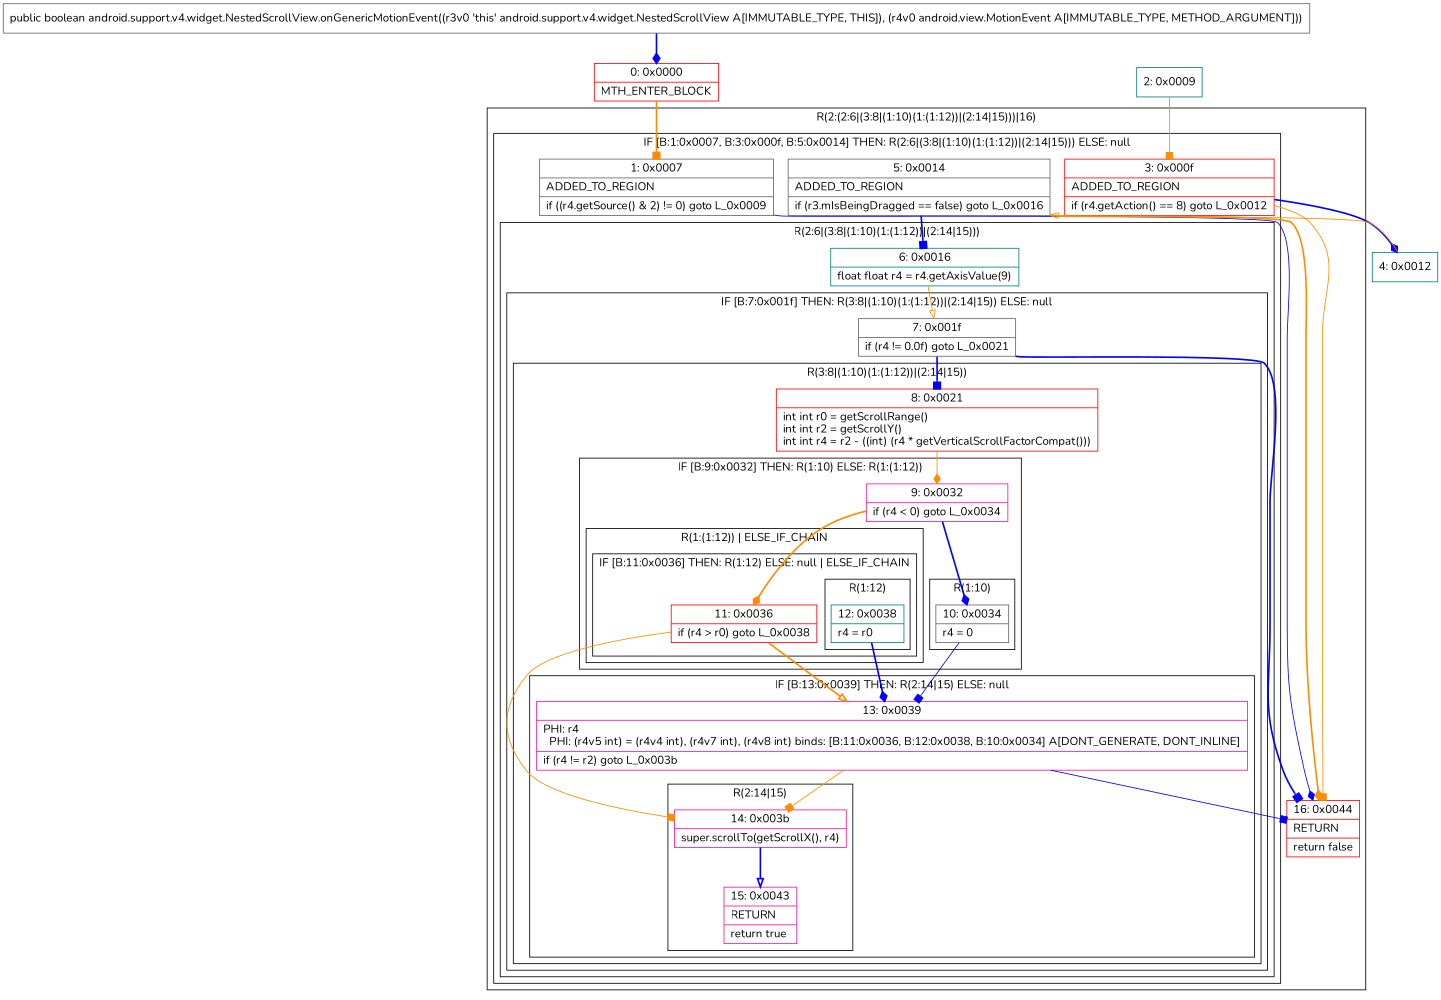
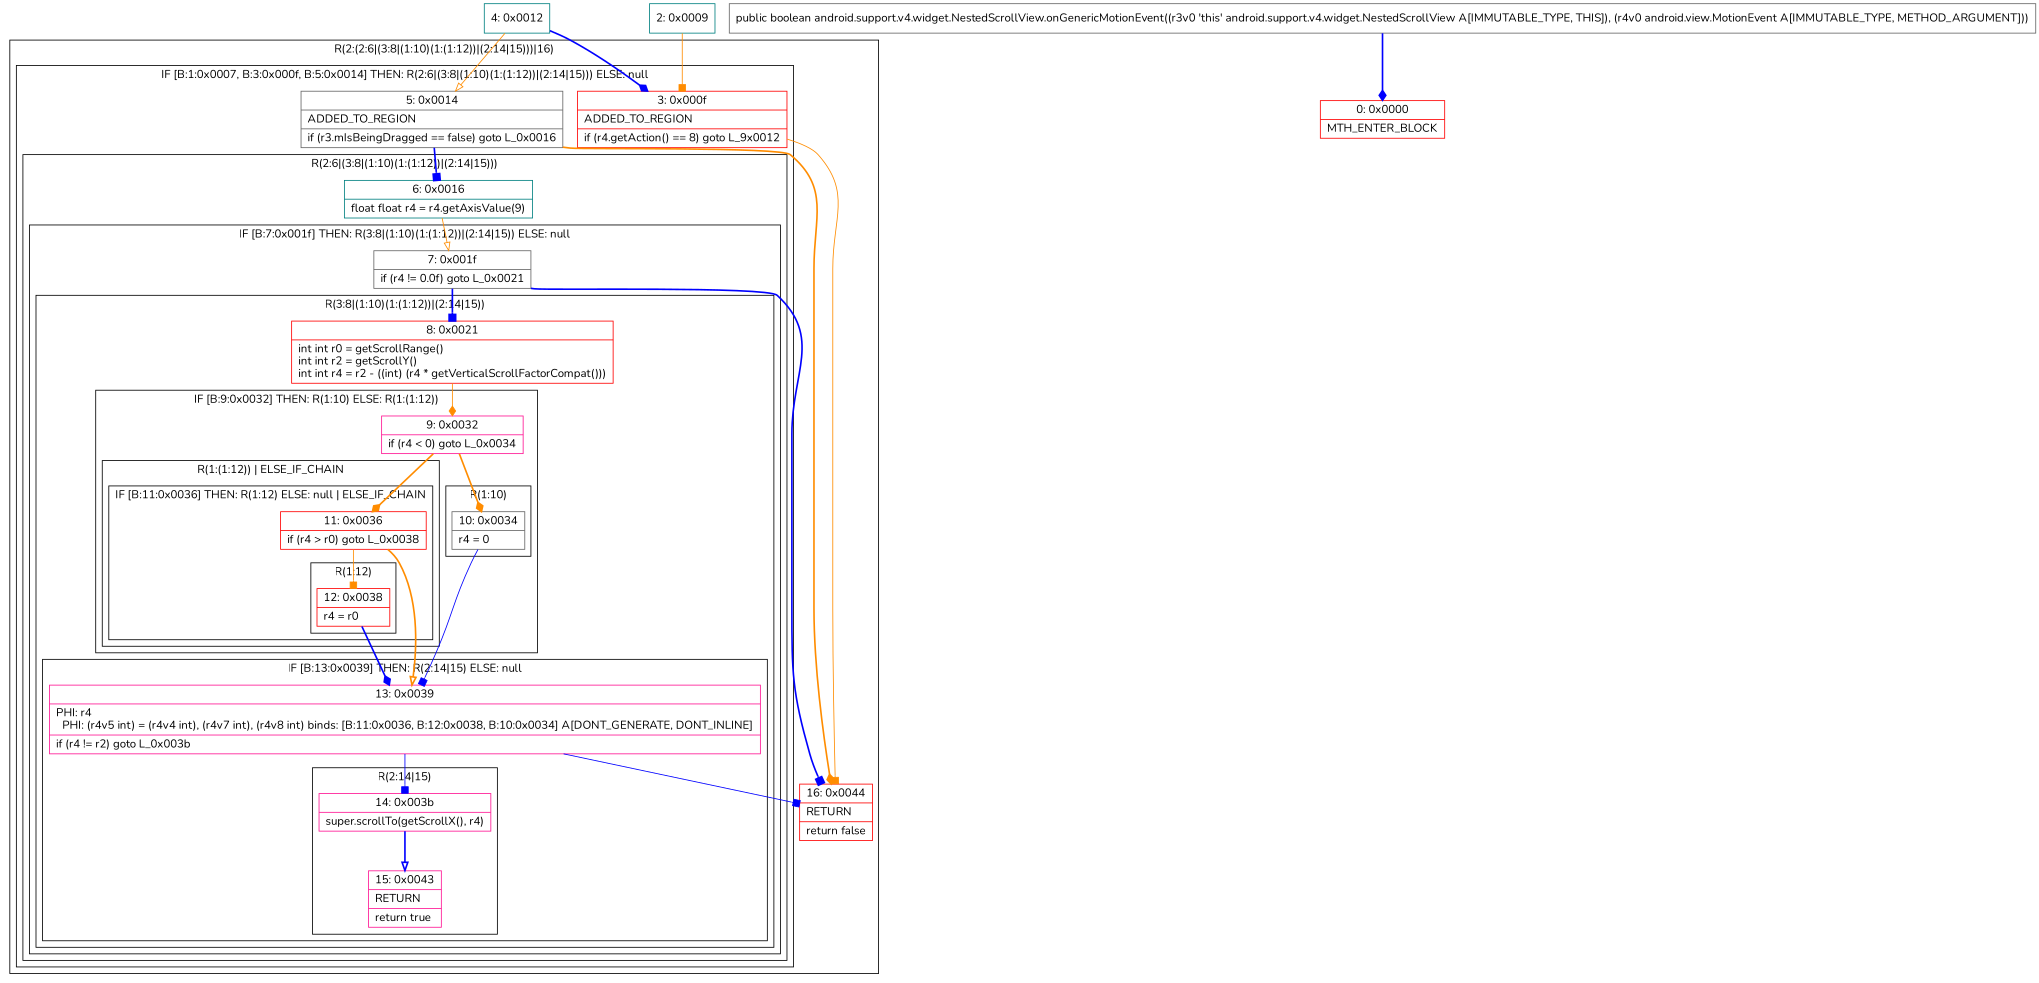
node "1: 0x0007": removed
node "3: 0x000f": text "if (r4.getAction() == 8) goto L_0x0012" -> "if (r4.getAction() == 8) goto L_9x0012"
edge "3: 0x000f" -> "4: 0x0012": reversed
edge "9: 0x0032" -> "10: 0x0034": color blue -> darkorange
node "12: 0x0038": color teal -> red
edge "11: 0x0036" -> "14: 0x003b": now "11: 0x0036" -> "12: 0x0038"
edge "13: 0x0039" -> "14: 0x003b": color darkorange -> blue
